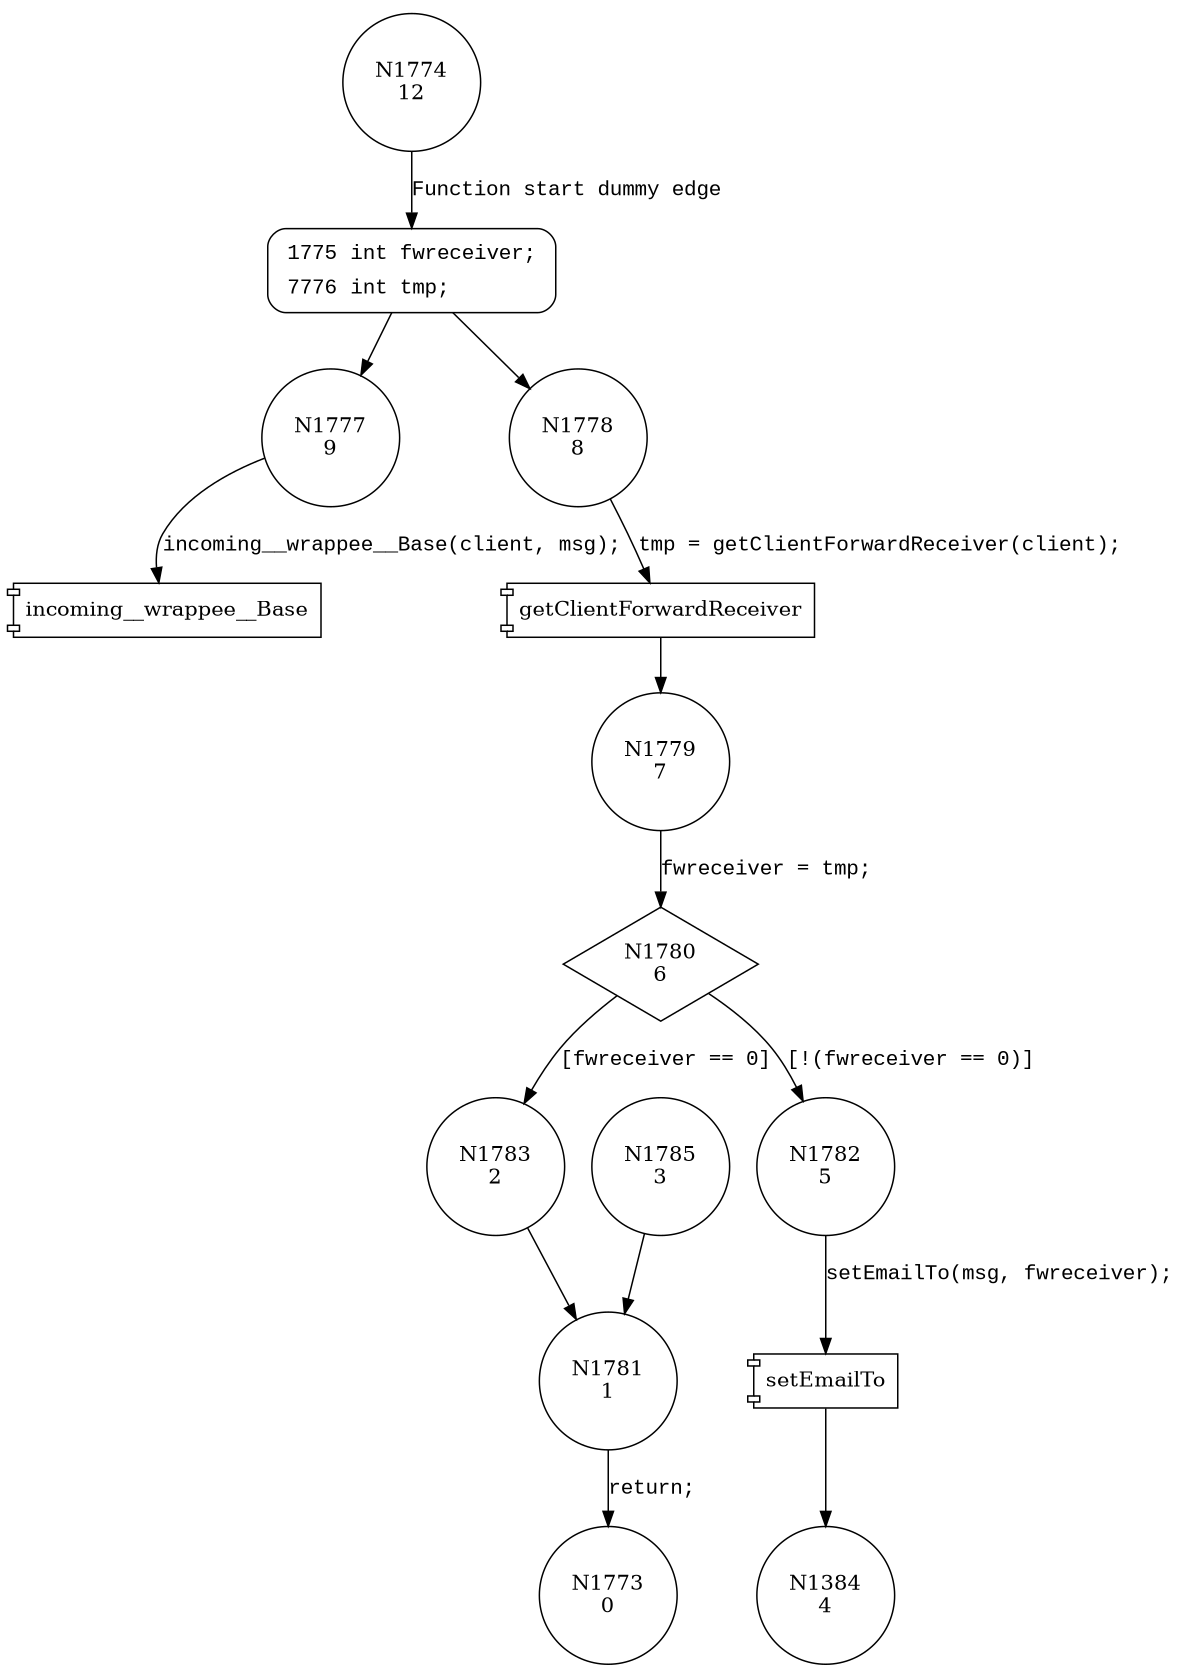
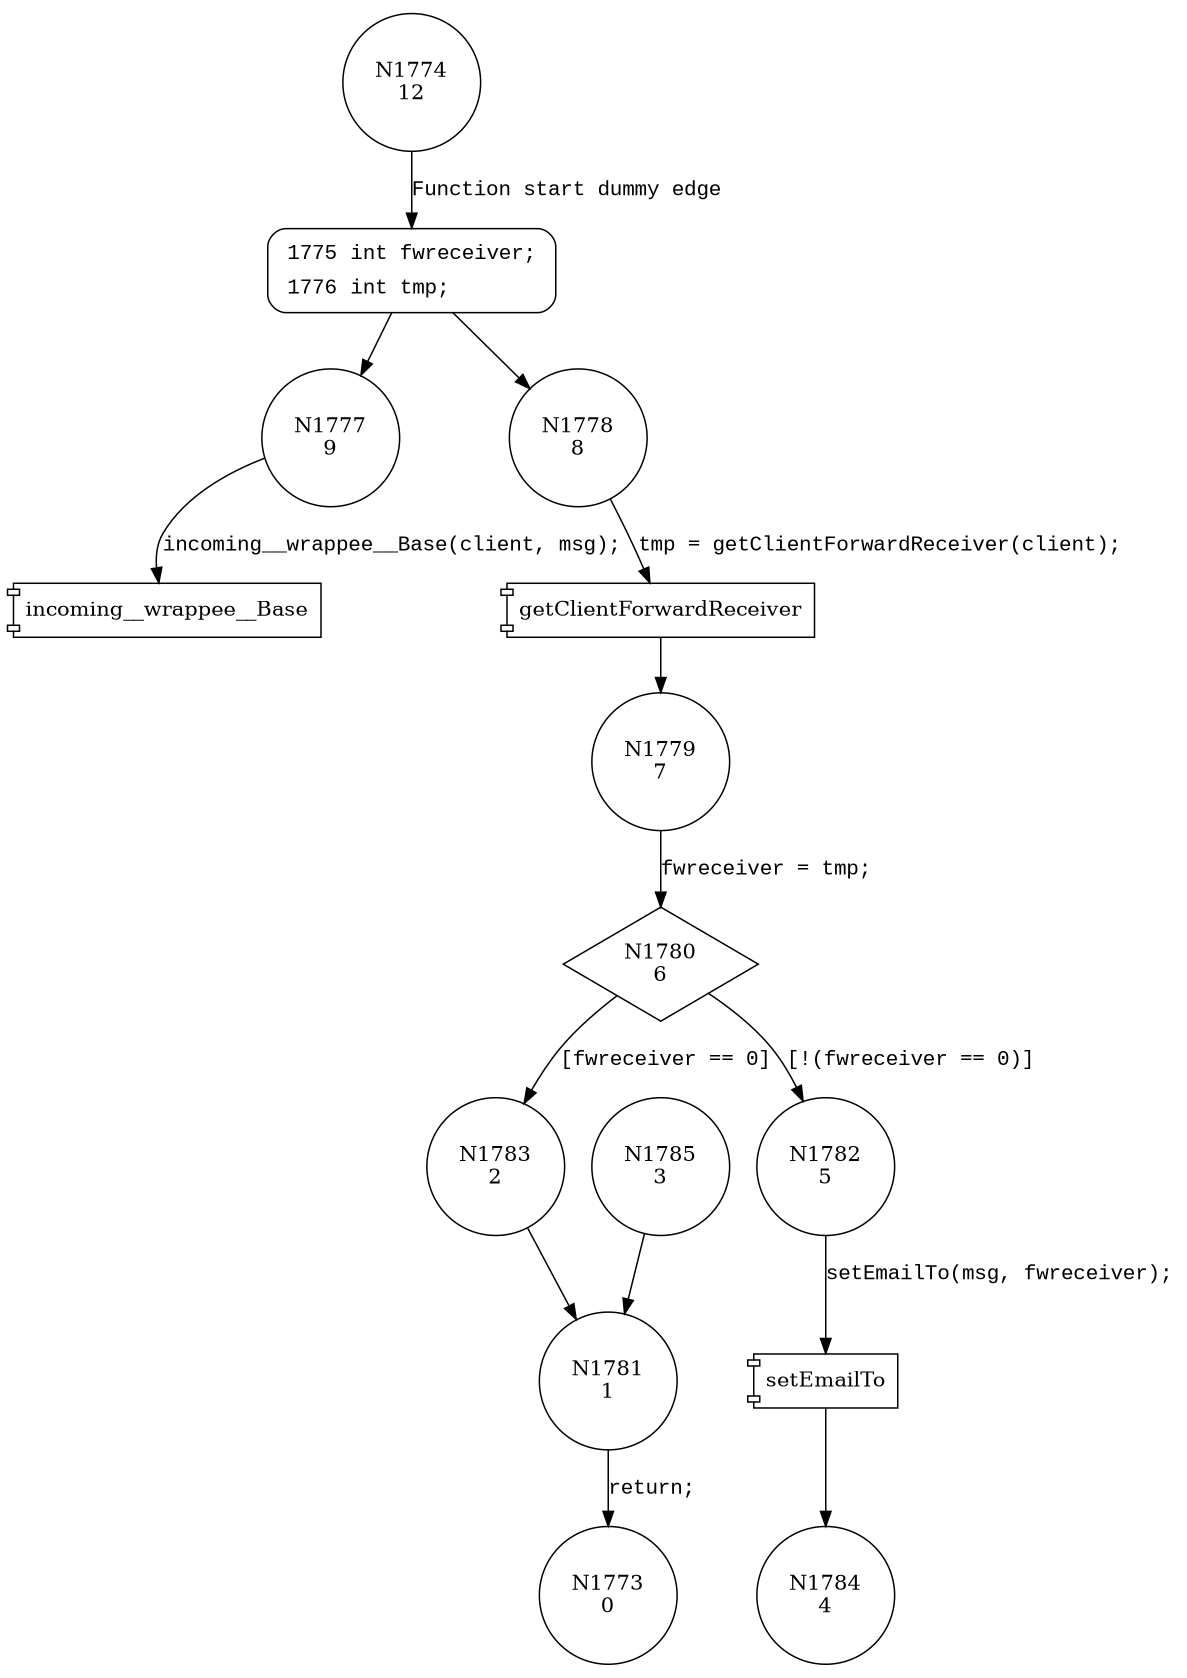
node "1775": text "7776" -> "1776"
node "N1384 4": label "N1384 4" -> "N1784 4"
